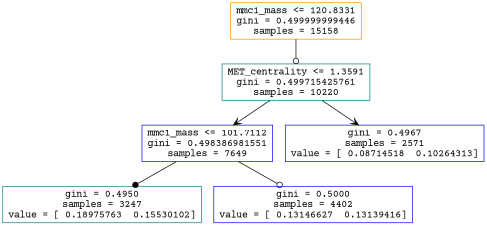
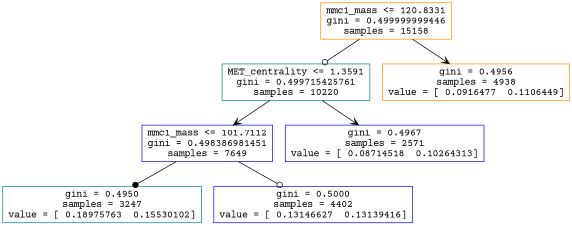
node "gini = 0.4956 samples = 4938 value = [ 0.0916477  0.1106449]": added
node "mmc1_mass <= 101.7112 gini = 0.498386981551 samples = 7649": label "mmc1_mass <= 101.7112 gini = 0.498386981551 samples = 7649" -> "mmc1_mass <= 101.7112 gini = 0.498386981451 samples = 7649"
